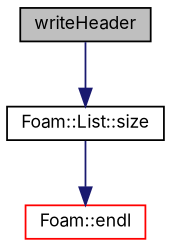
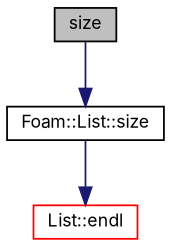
node "writeHeader": label "writeHeader" -> "size"
node "Foam::endl": label "Foam::endl" -> "List::endl"
